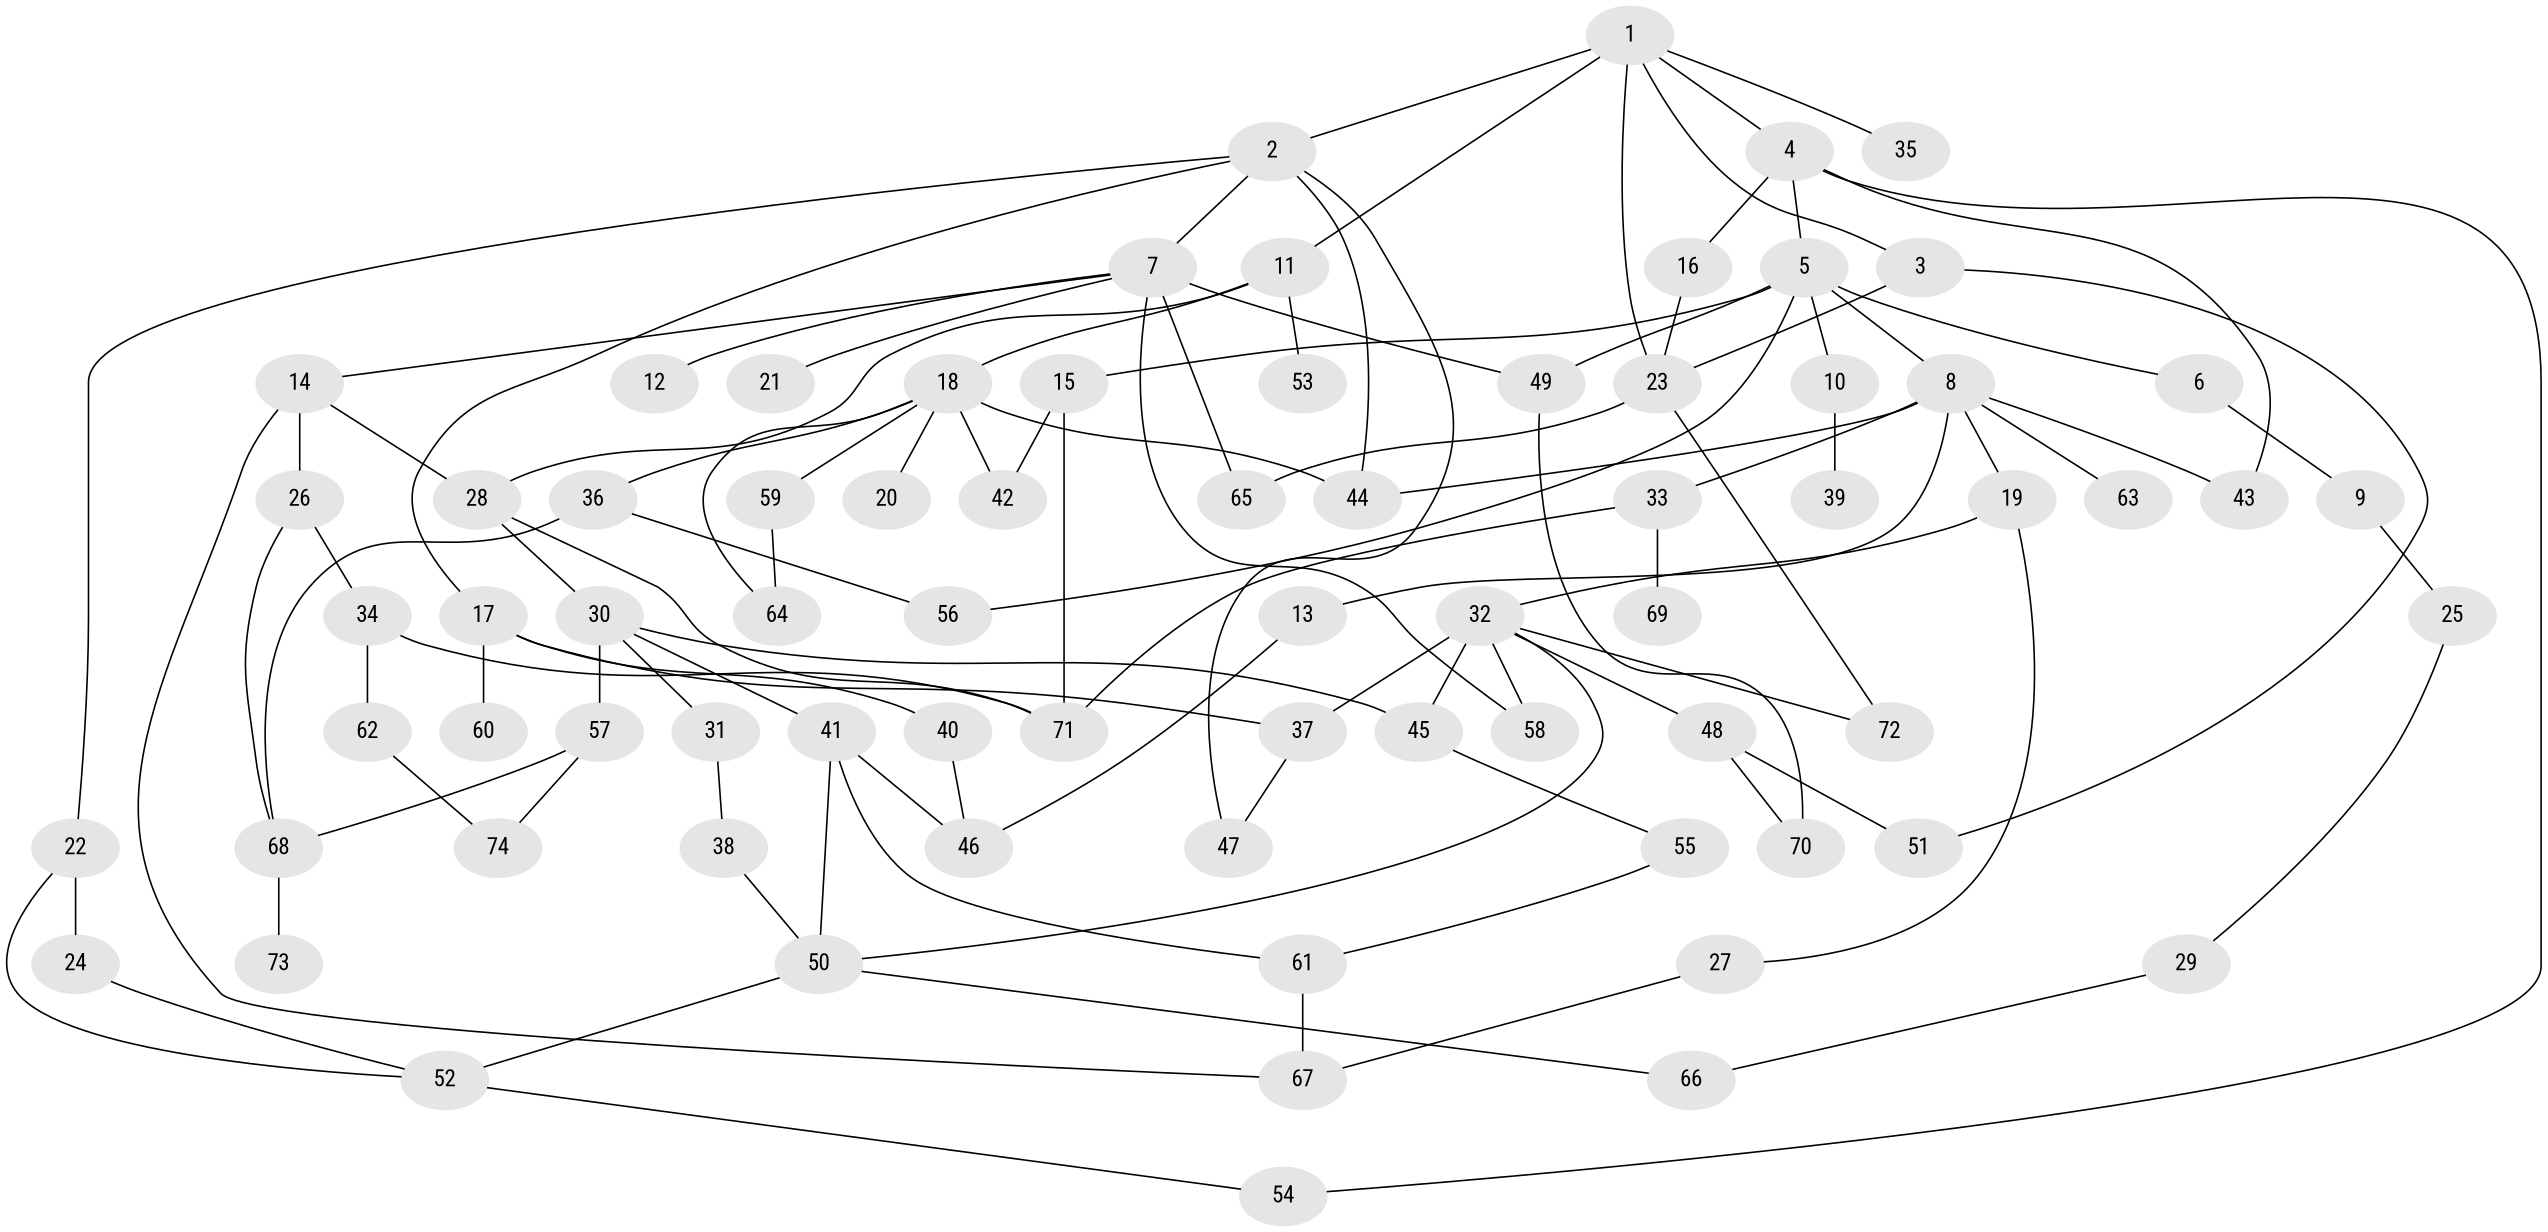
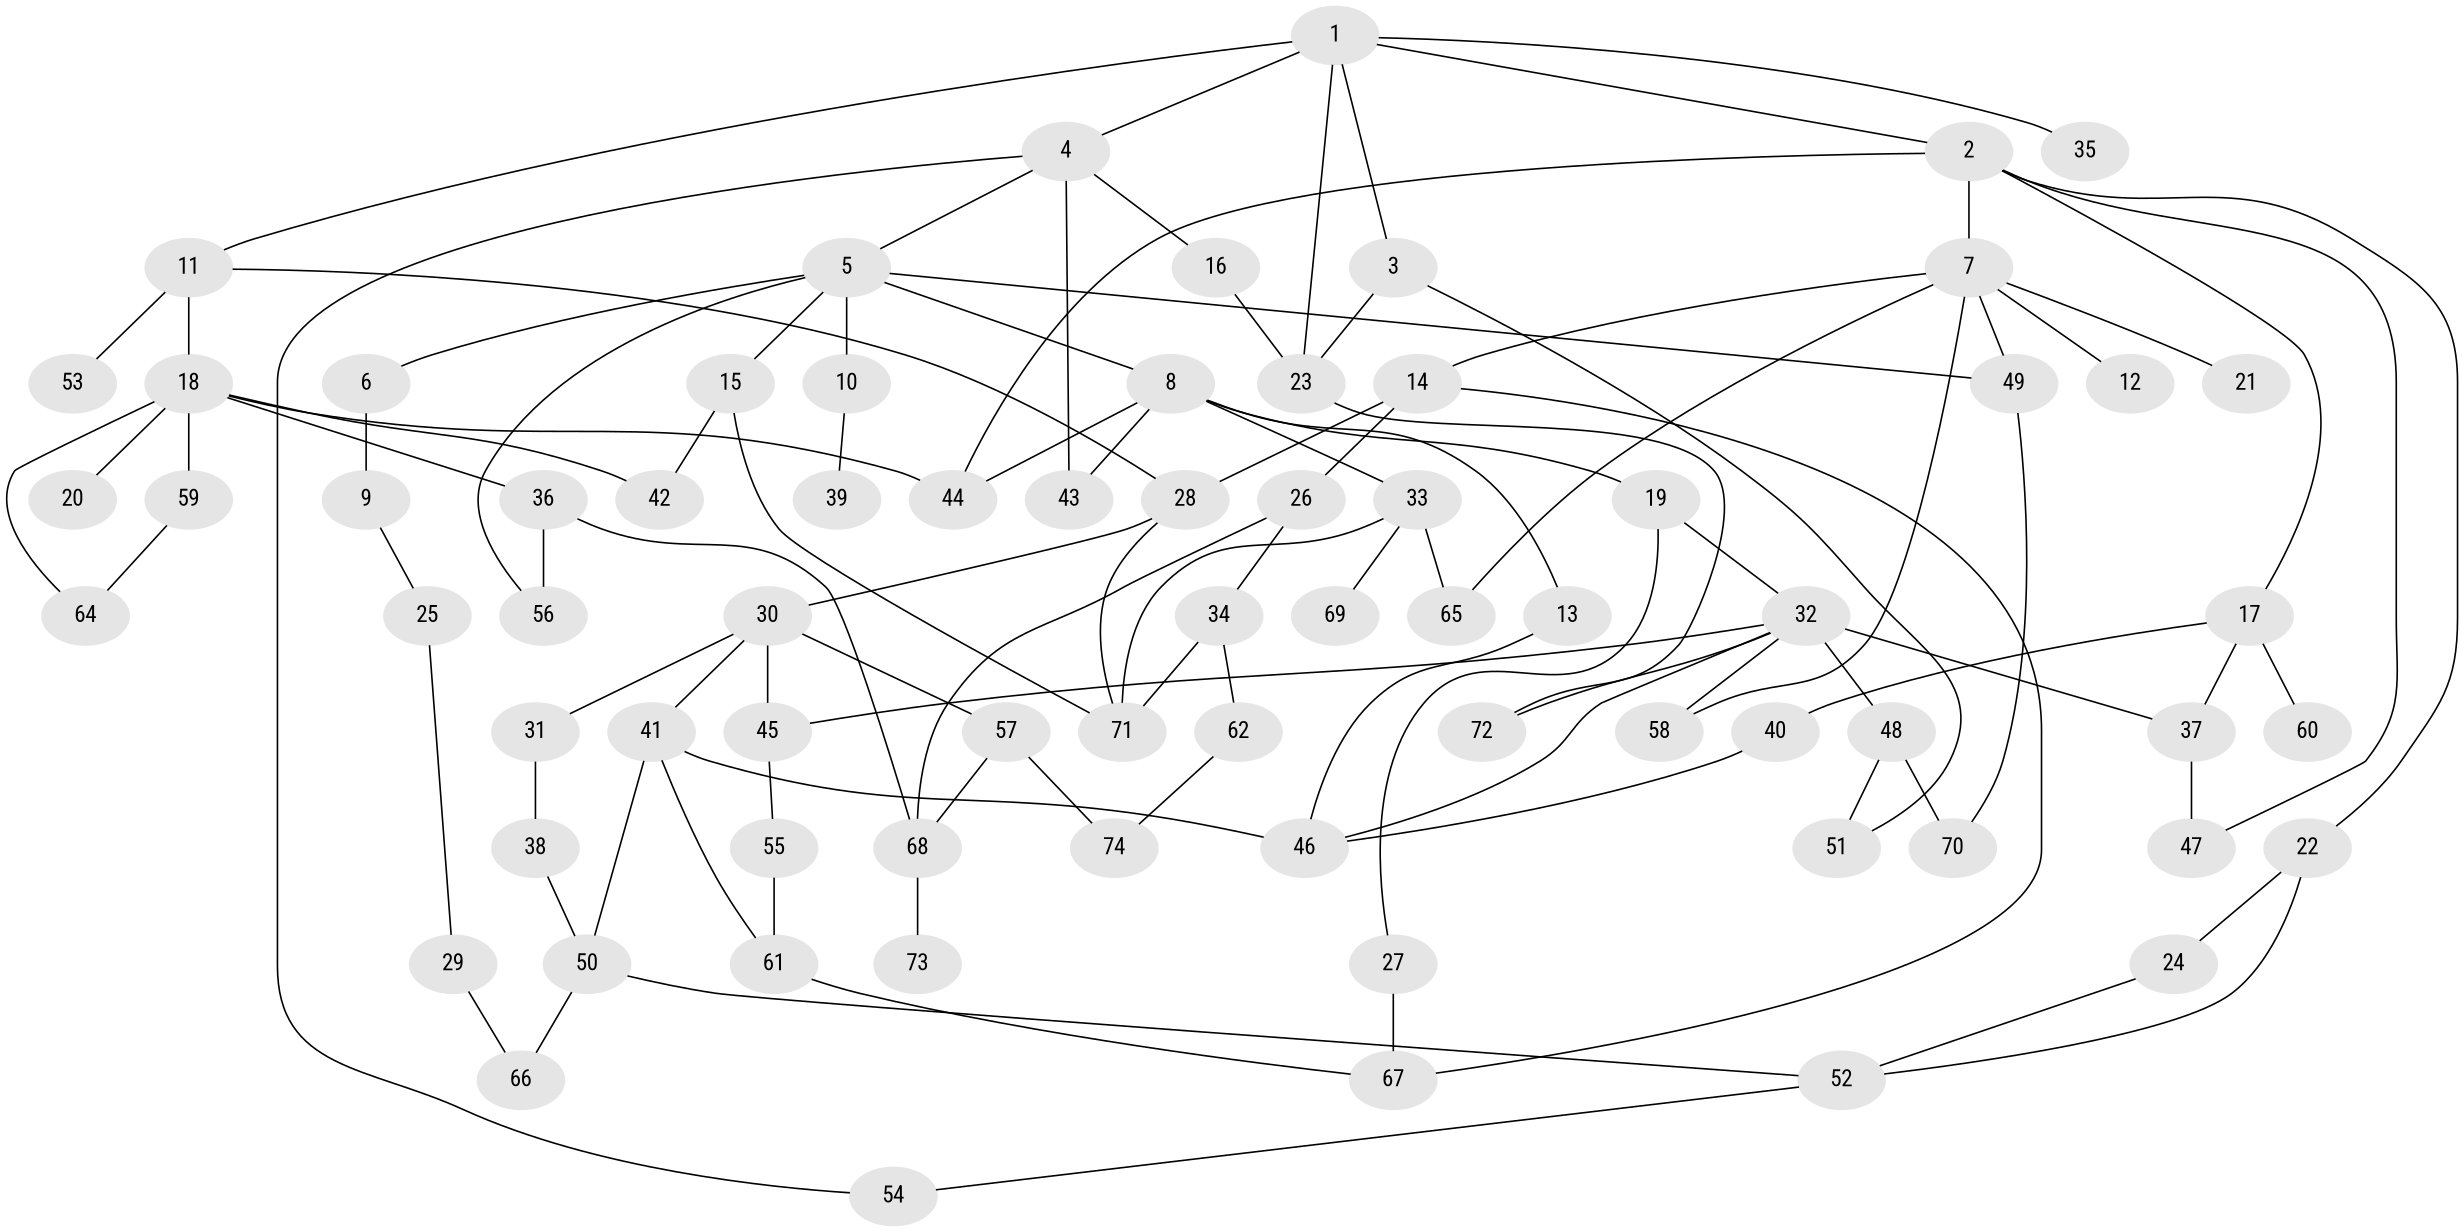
edge "23" -- "65": now "33" -- "65"
node "63": removed
edge "32" -- "50": now "32" -- "46"
